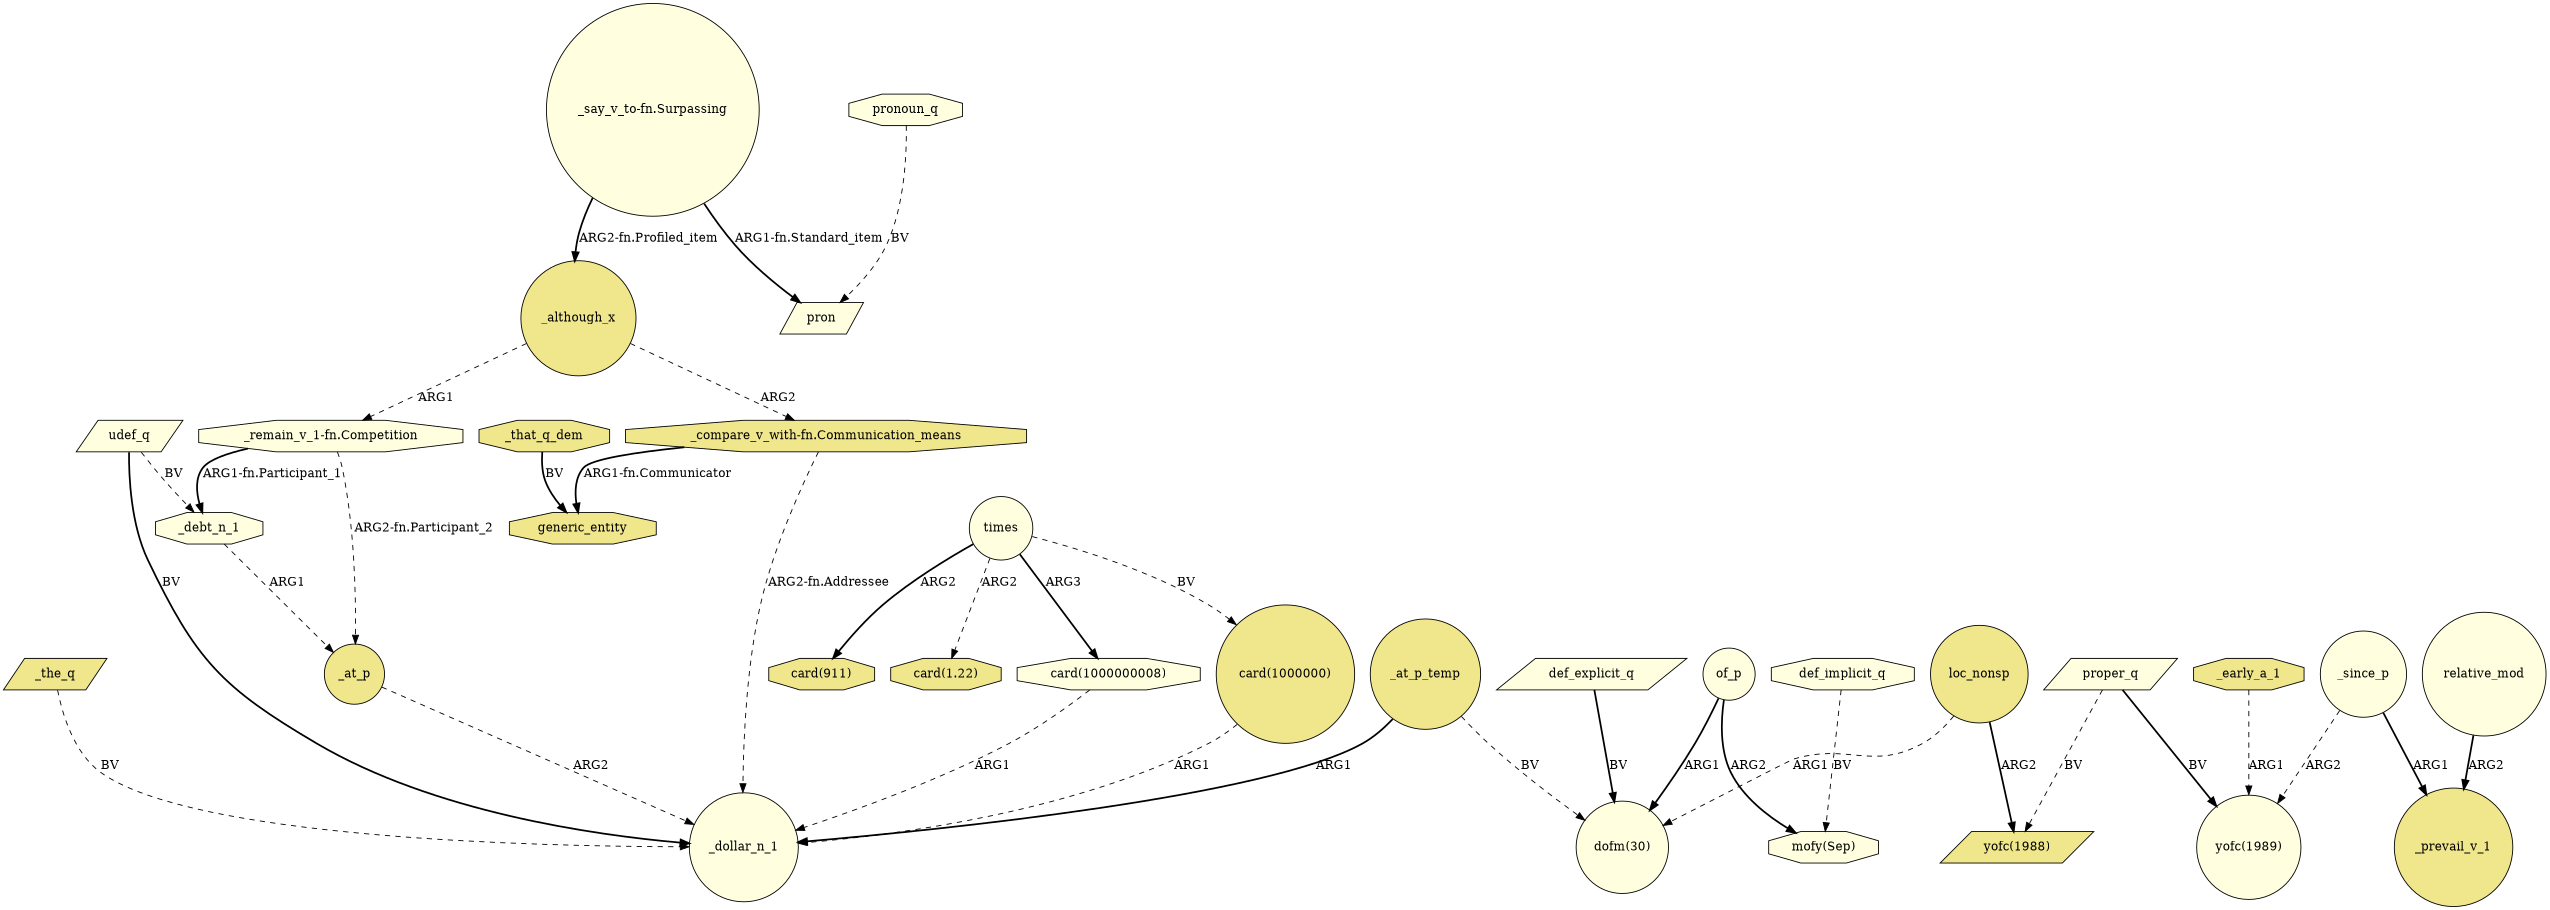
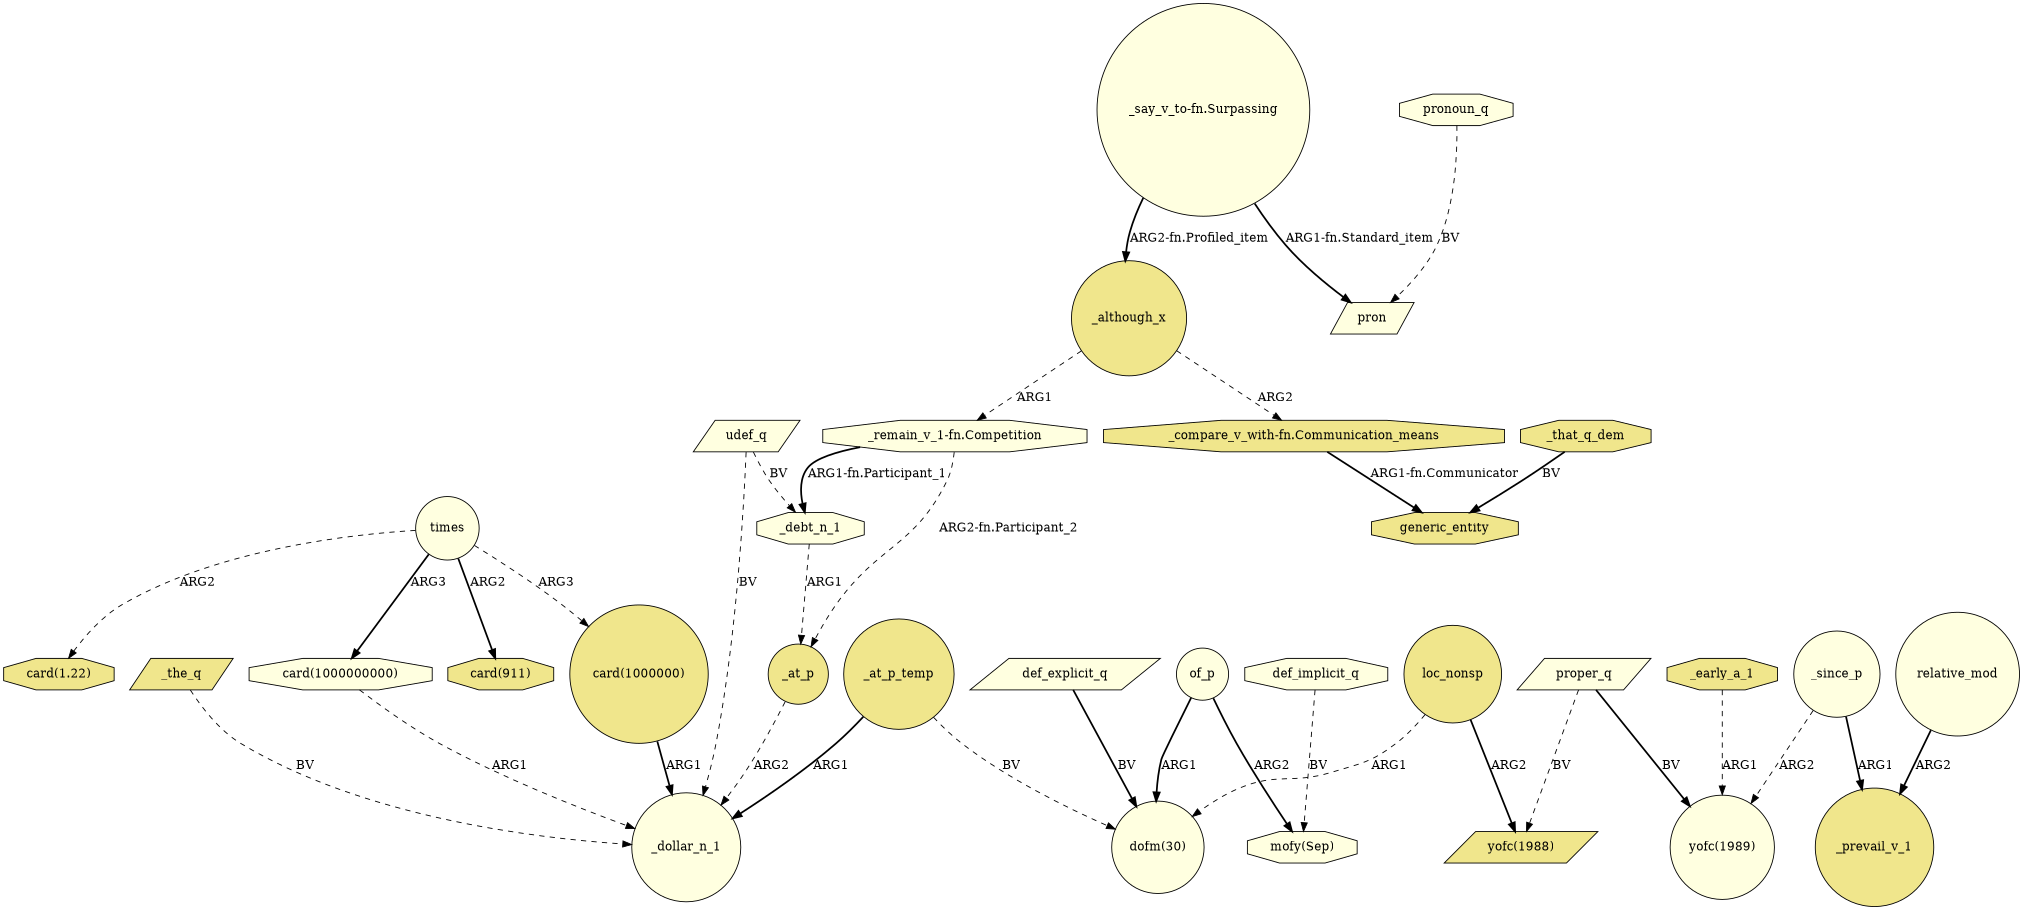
edge "times" -> "card(1000000)": label "BV" -> "ARG3"
edge "_compare_v_with-fn.Communication_means" -> "_dollar_n_1": removed, label "ARG2-fn.Addressee"
node "card(1000000008)": label "card(1000000008)" -> "card(1000000000)"
edge "udef_q" -> "_dollar_n_1": style bold -> dashed
edge "card(1000000)" -> "_dollar_n_1": style dashed -> bold
